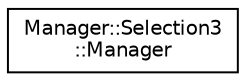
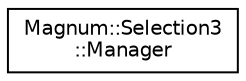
node "Manager::Selection3 ::Manager": label "Manager::Selection3 ::Manager" -> "Magnum::Selection3 ::Manager"
